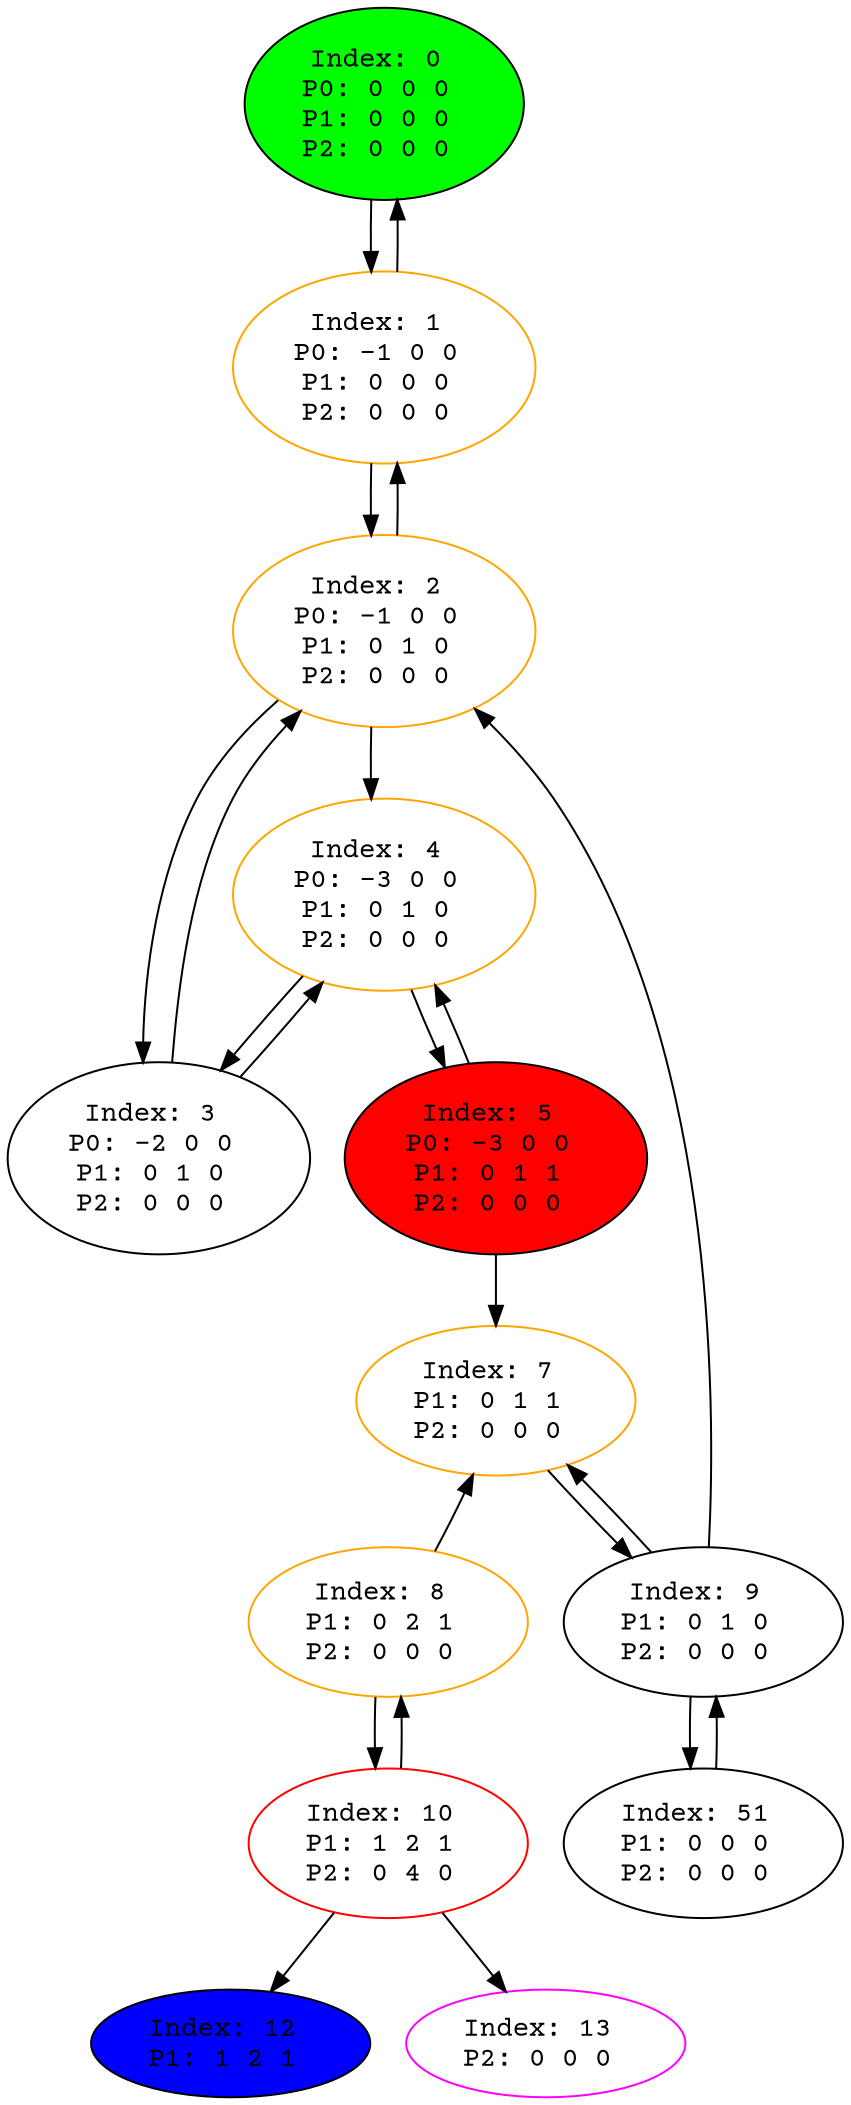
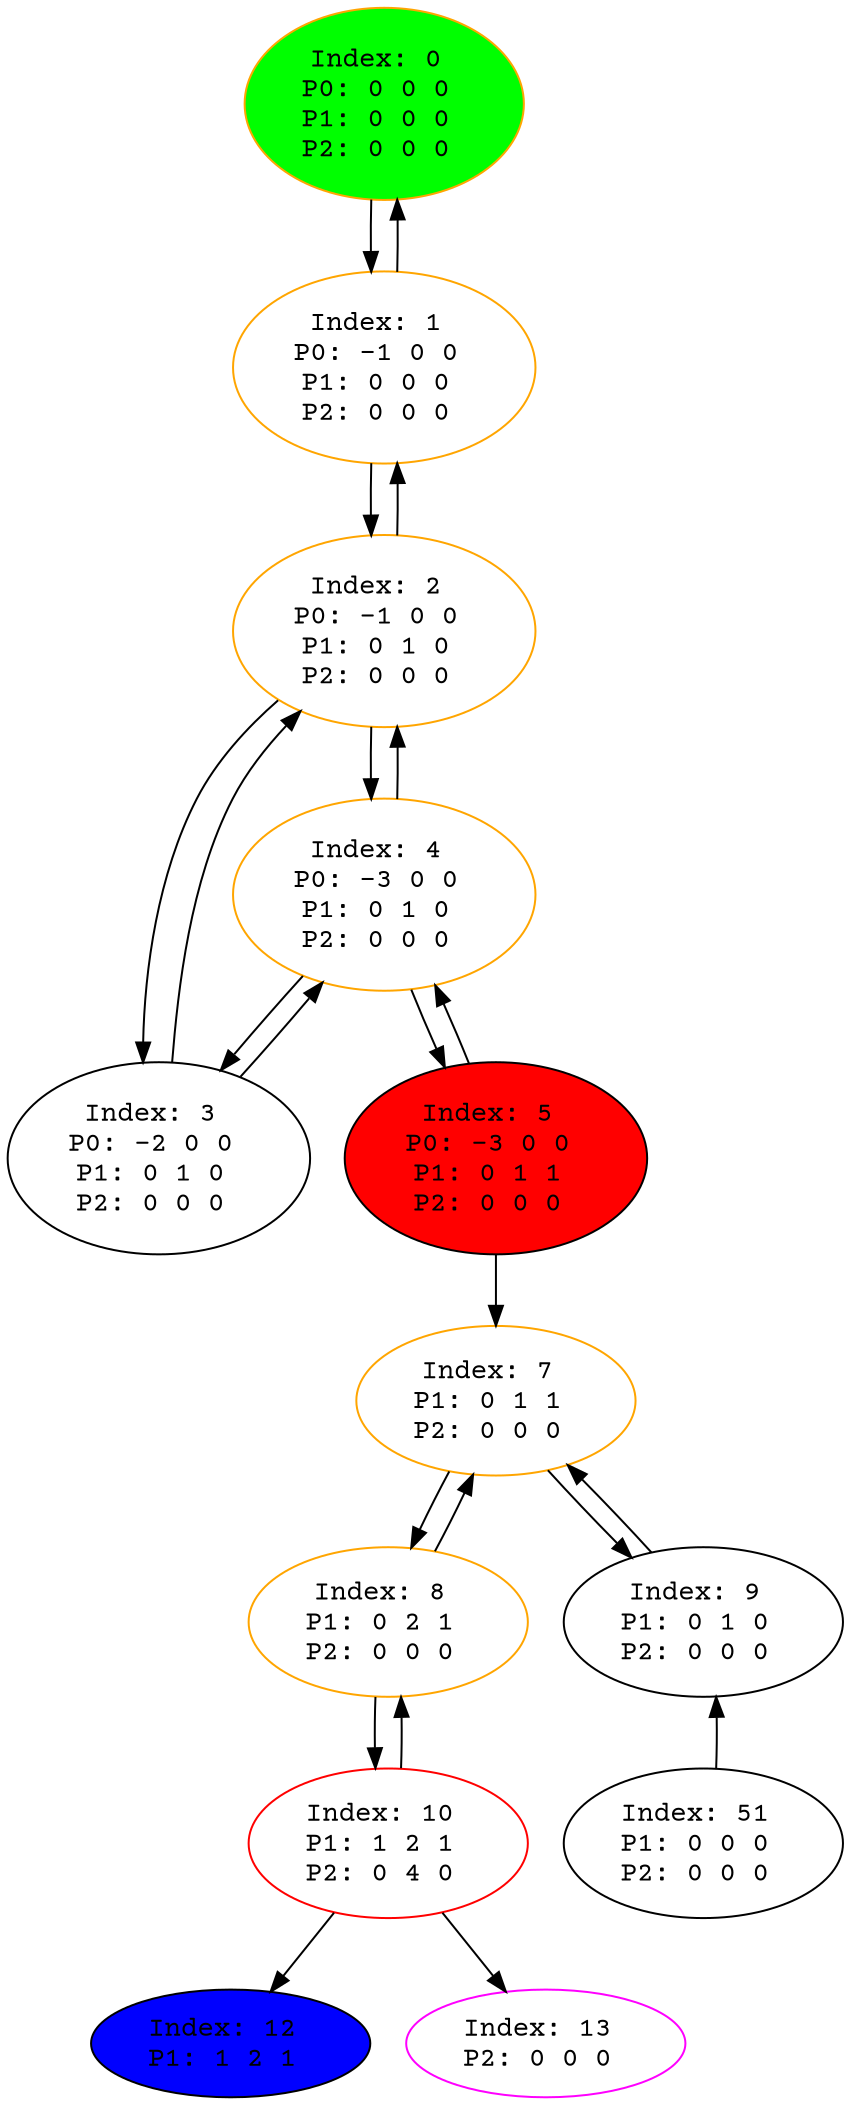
node "Index: 0 P0: 0 0 0 P1: 0 0 0 P2: 0 0 0": color black -> orange
edge "Index: 9 P1: 0 1 0 P2: 0 0 0" -> "Index: 2 P0: -1 0 0 P1: 0 1 0 P2: 0 0 0": now "Index: 4 P0: -3 0 0 P1: 0 1 0 P2: 0 0 0" -> "Index: 2 P0: -1 0 0 P1: 0 1 0 P2: 0 0 0"
edge "Index: 7 P1: 0 1 1 P2: 0 0 0" -> "Index: 8 P1: 0 2 1 P2: 0 0 0": added
edge "Index: 9 P1: 0 1 0 P2: 0 0 0" -> "Index: 51 P1: 0 0 0 P2: 0 0 0": removed
